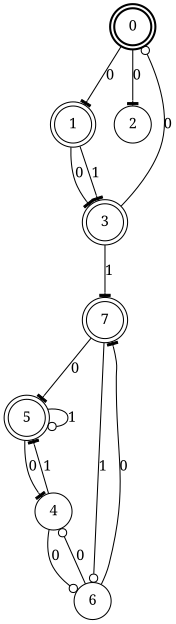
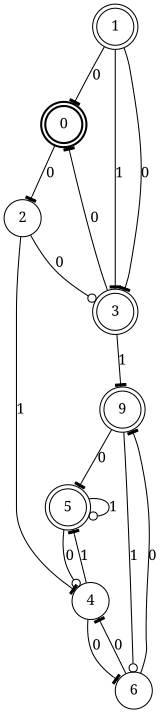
edge "0" -> "1": reversed
edge "3" -> "0": arrowhead odot -> tee
edge "2" -> "3": added, label "0"
node "7": label "7" -> "9"
edge "2" -> "4": added, label "1"
edge "5" -> "4": arrowhead tee -> odot
edge "6" -> "4": arrowhead odot -> tee
edge "4" -> "6": arrowhead odot -> tee
